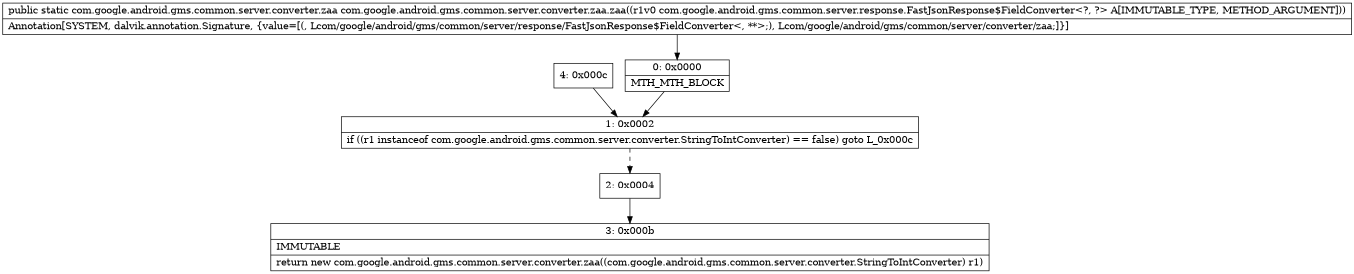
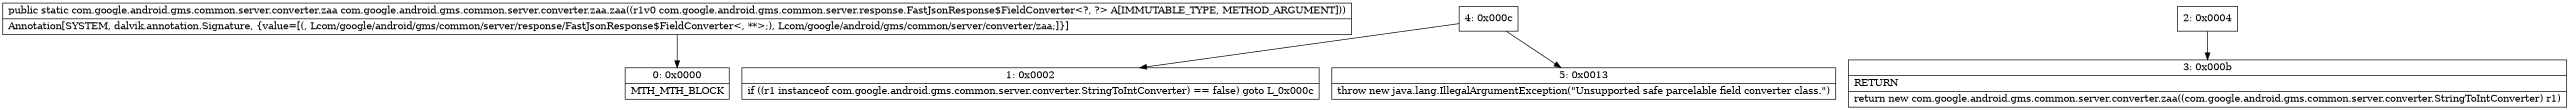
node "5: 0x0013": added
edge "0: 0x0000" -> "1: 0x0002": removed
edge "1: 0x0002" -> "2: 0x0004": removed
node "3: 0x000b": text "IMMUTABLE" -> "RETURN"
